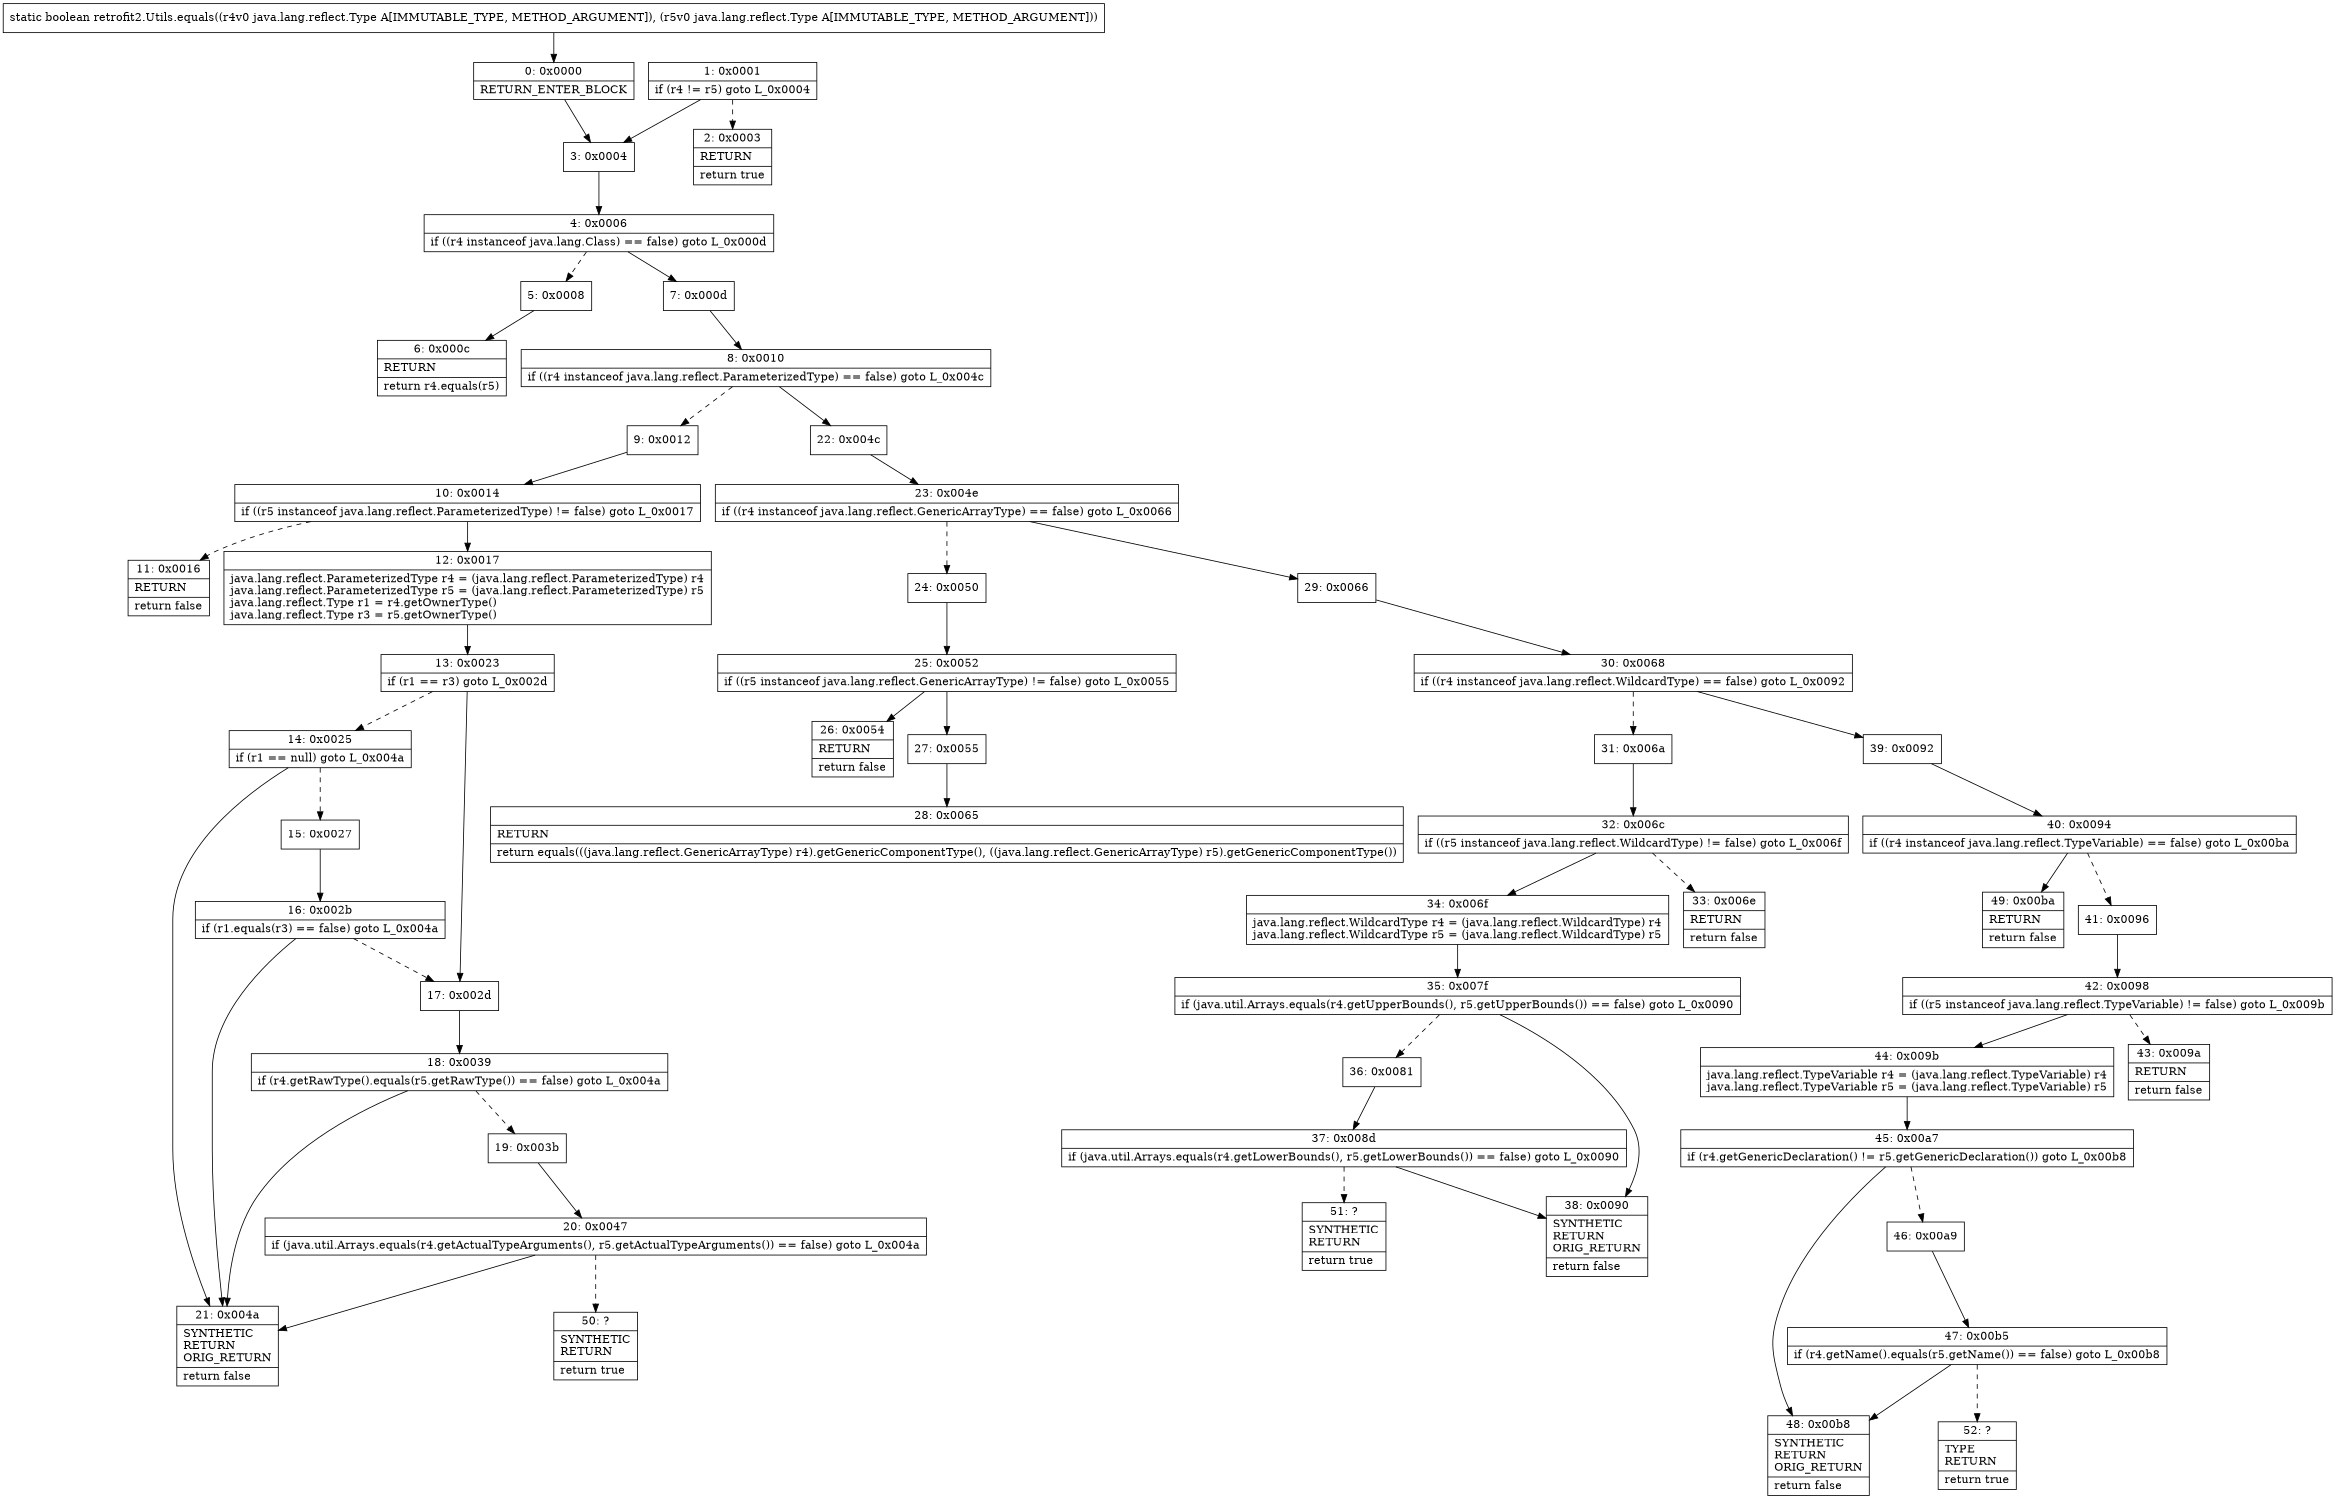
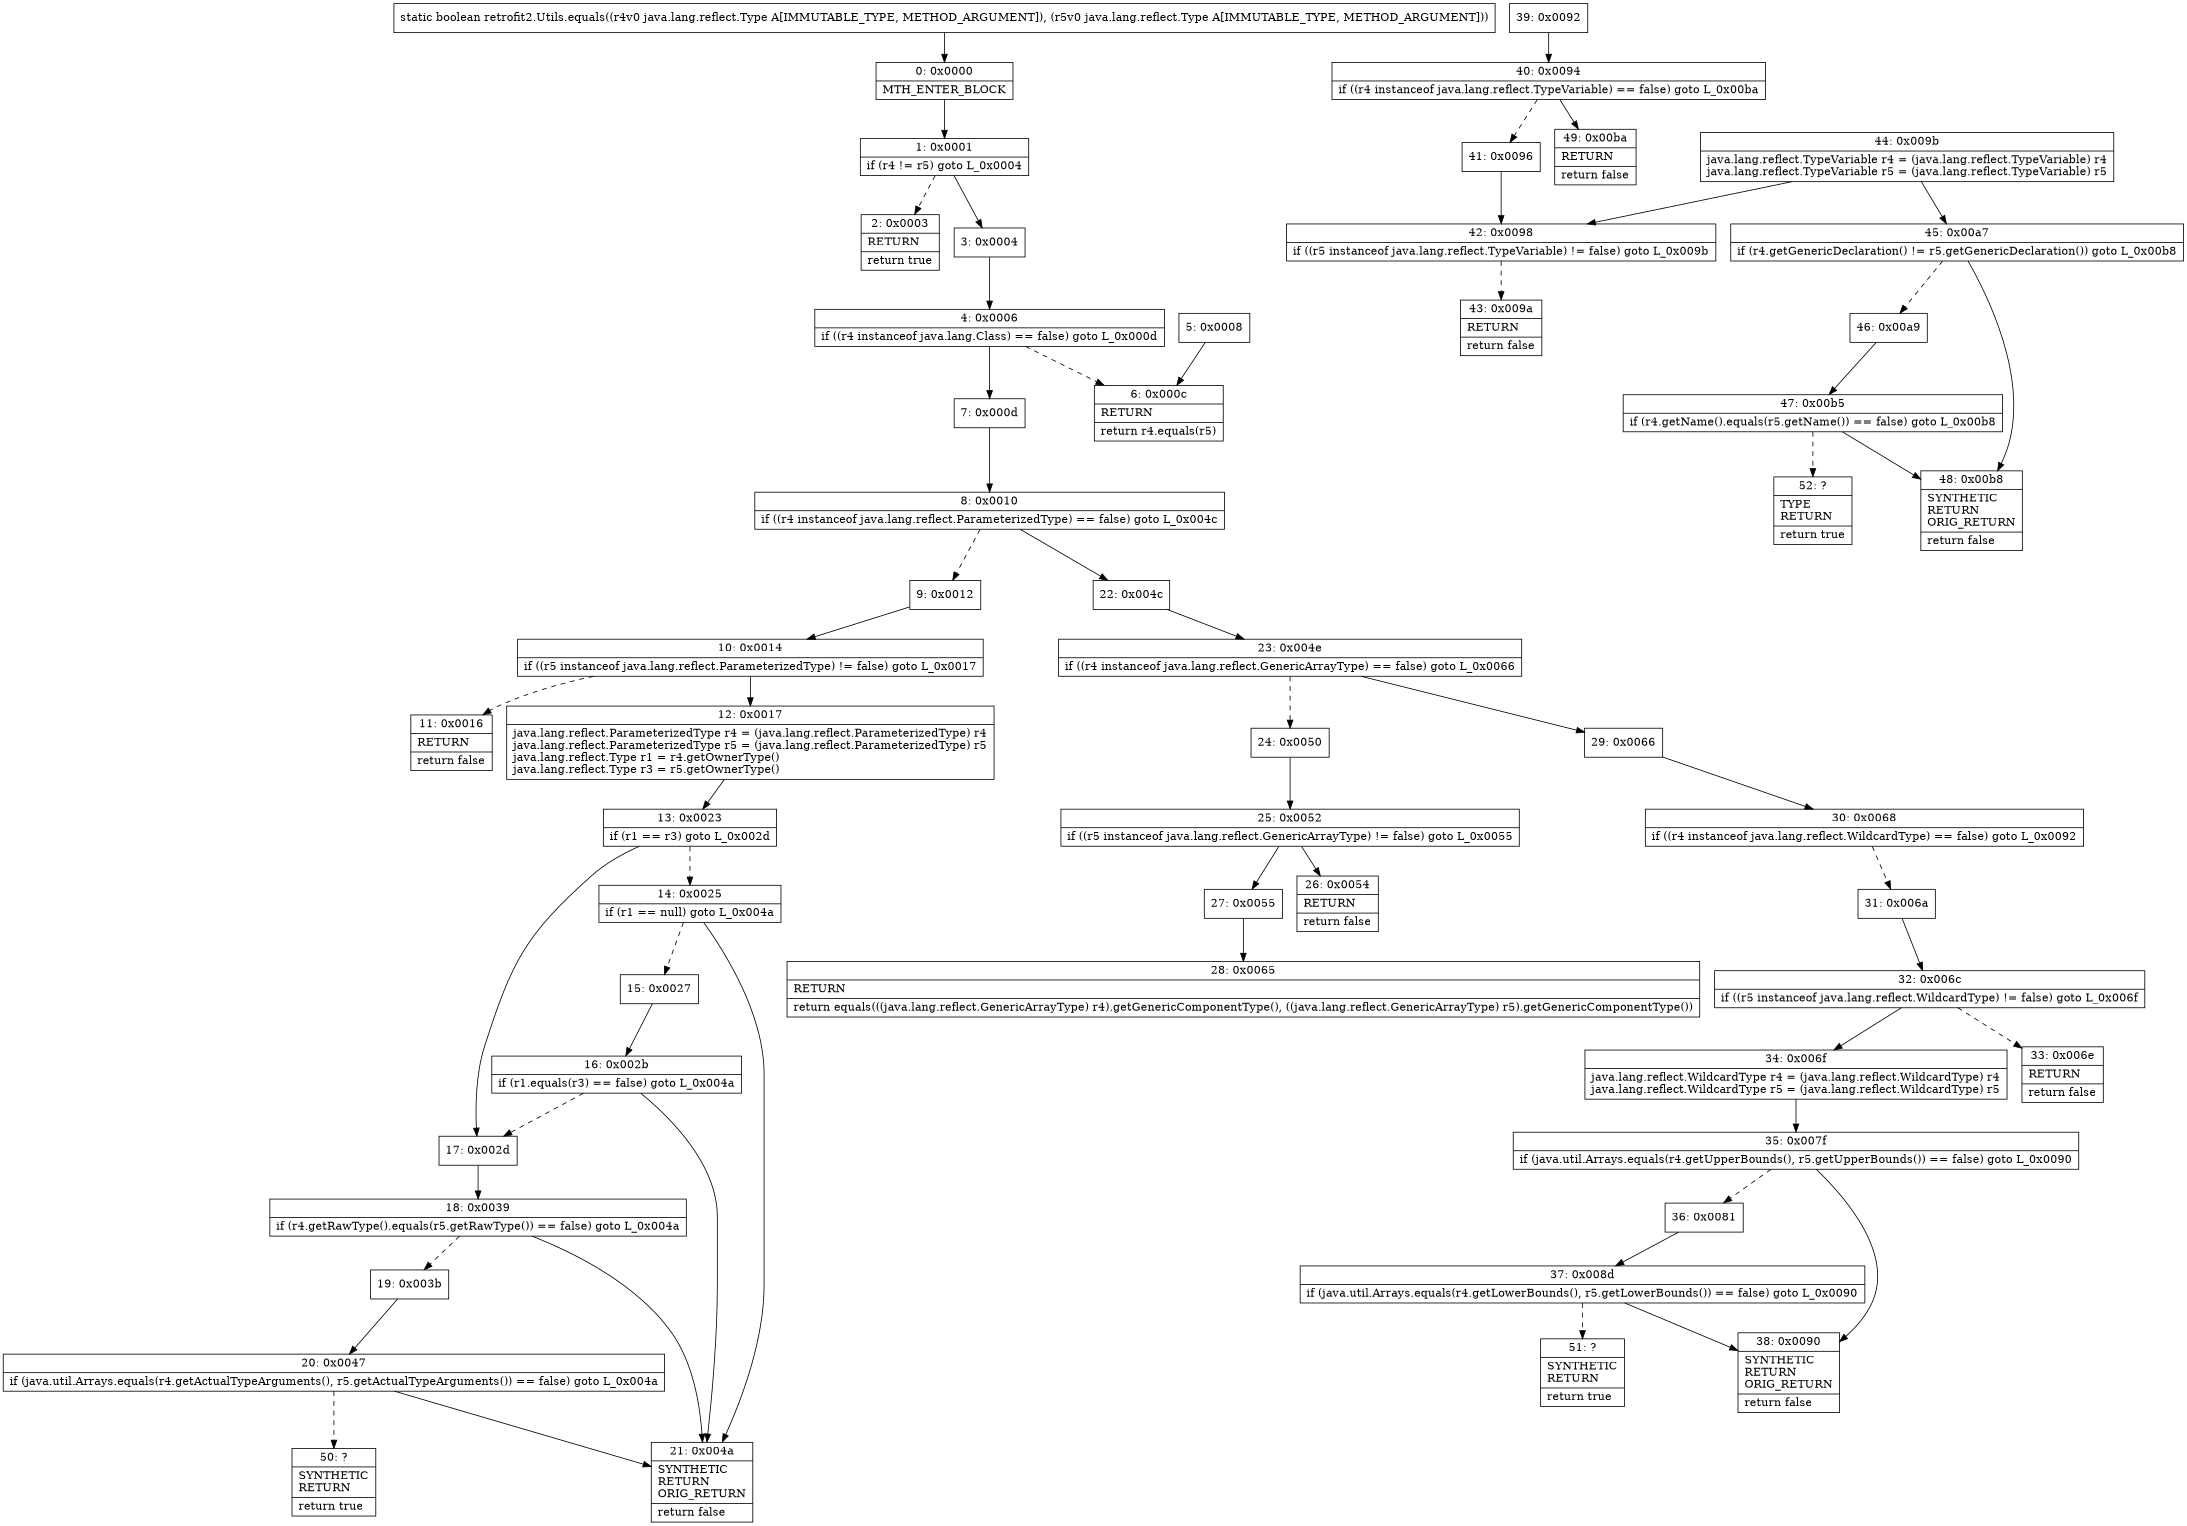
node "0: 0x0000": text "RETURN_ENTER_BLOCK" -> "MTH_ENTER_BLOCK"
edge "0: 0x0000" -> "3: 0x0004": now "0: 0x0000" -> "1: 0x0001"
edge "4: 0x0006" -> "5: 0x0008": now "4: 0x0006" -> "6: 0x000c"
edge "30: 0x0068" -> "39: 0x0092": removed
edge "42: 0x0098" -> "44: 0x009b": reversed
